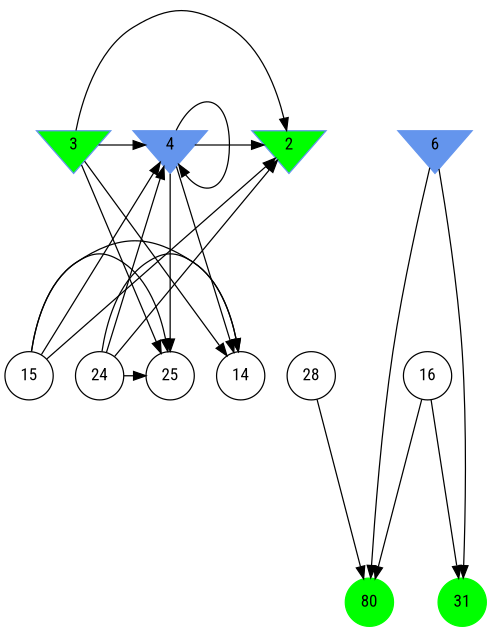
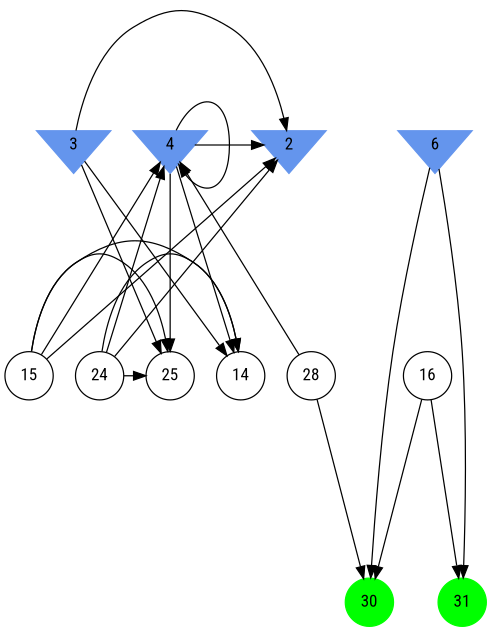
node "3": fillcolor green -> cornflowerblue
edge "3" -> "4": now "28" -> "4"
node "2": fillcolor green -> cornflowerblue
node "80": label "80" -> "30"
